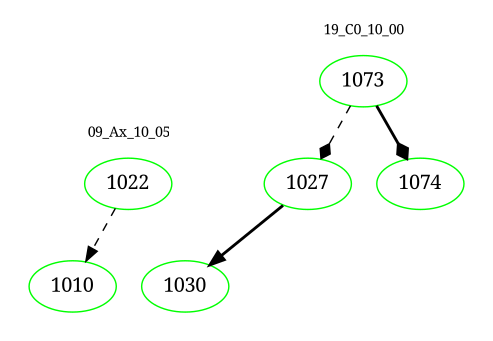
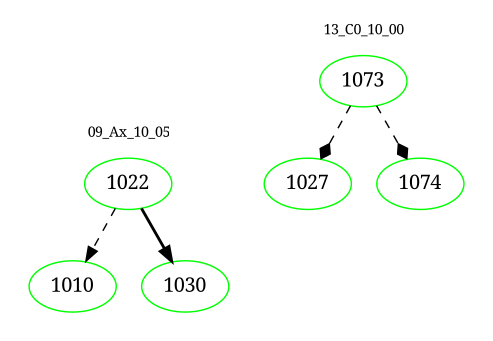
cluster "19_C0_10_00": label "19_C0_10_00" -> "13_C0_10_00"
edge "1073" -> "1074": style bold -> dashed
edge "1027" -> "1030": now "1022" -> "1030"
